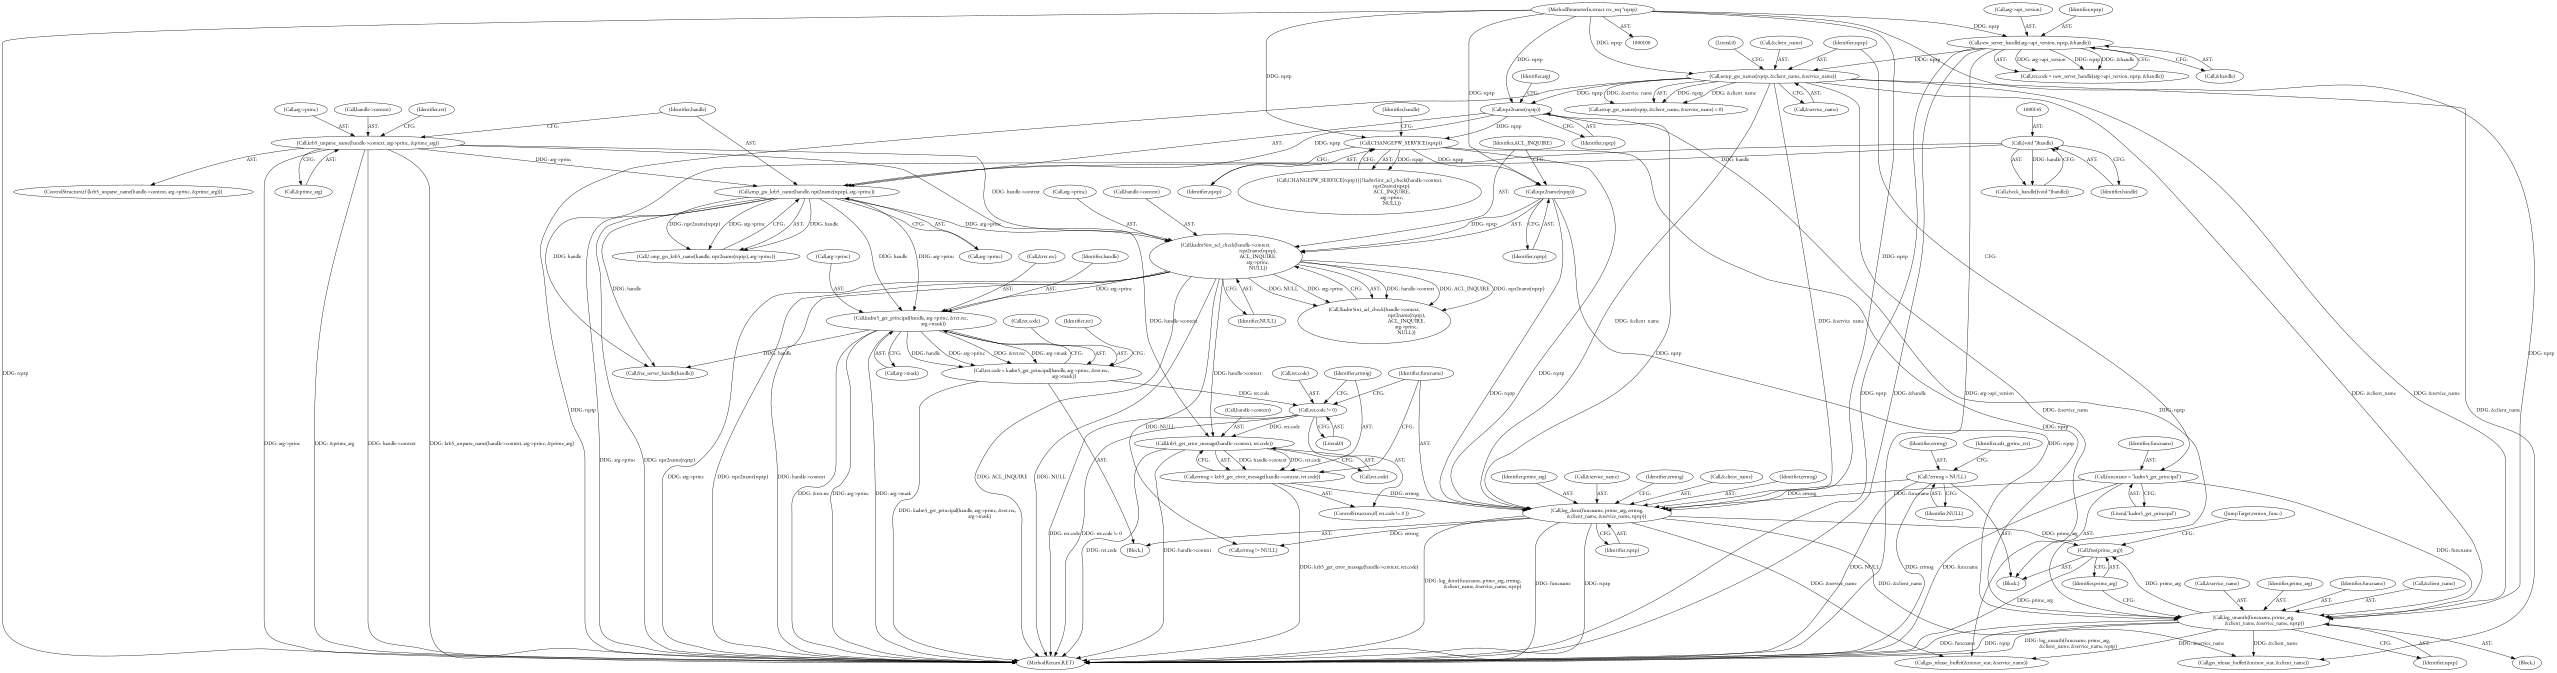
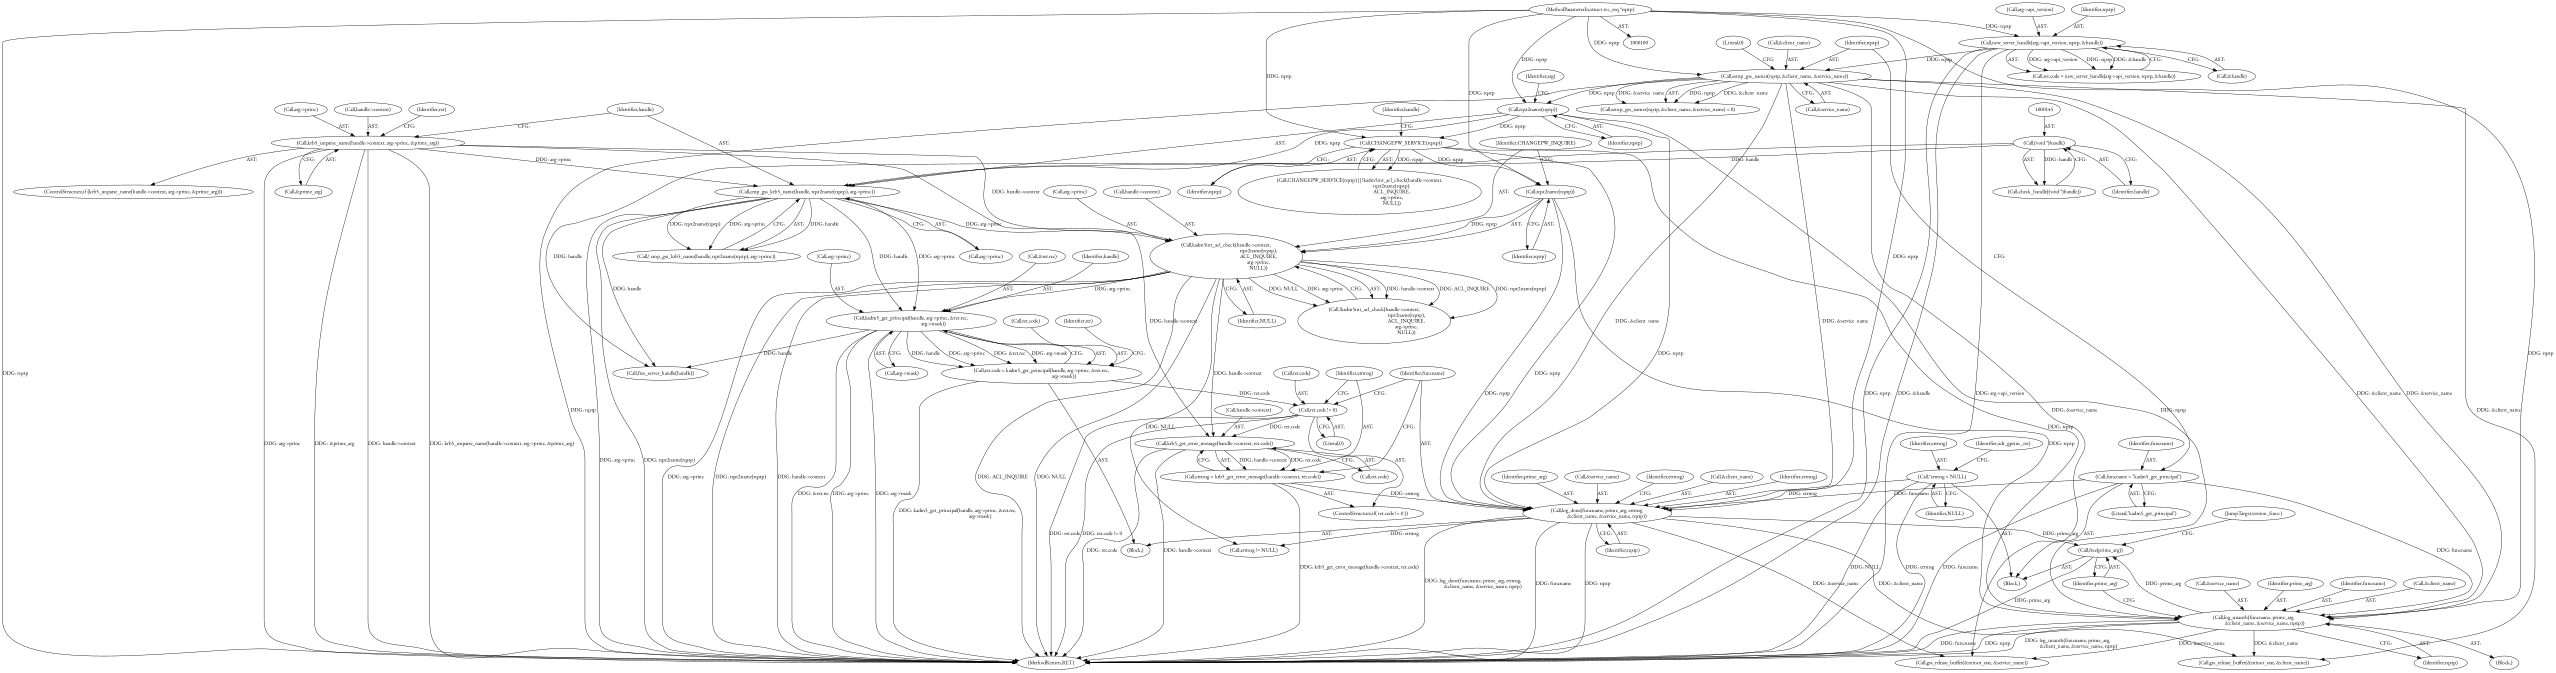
node "(Identifier,ACL_INQUIRE)": label "(Identifier,ACL_INQUIRE)" -> "(Identifier,CHANGEPW_INQUIRE)"
